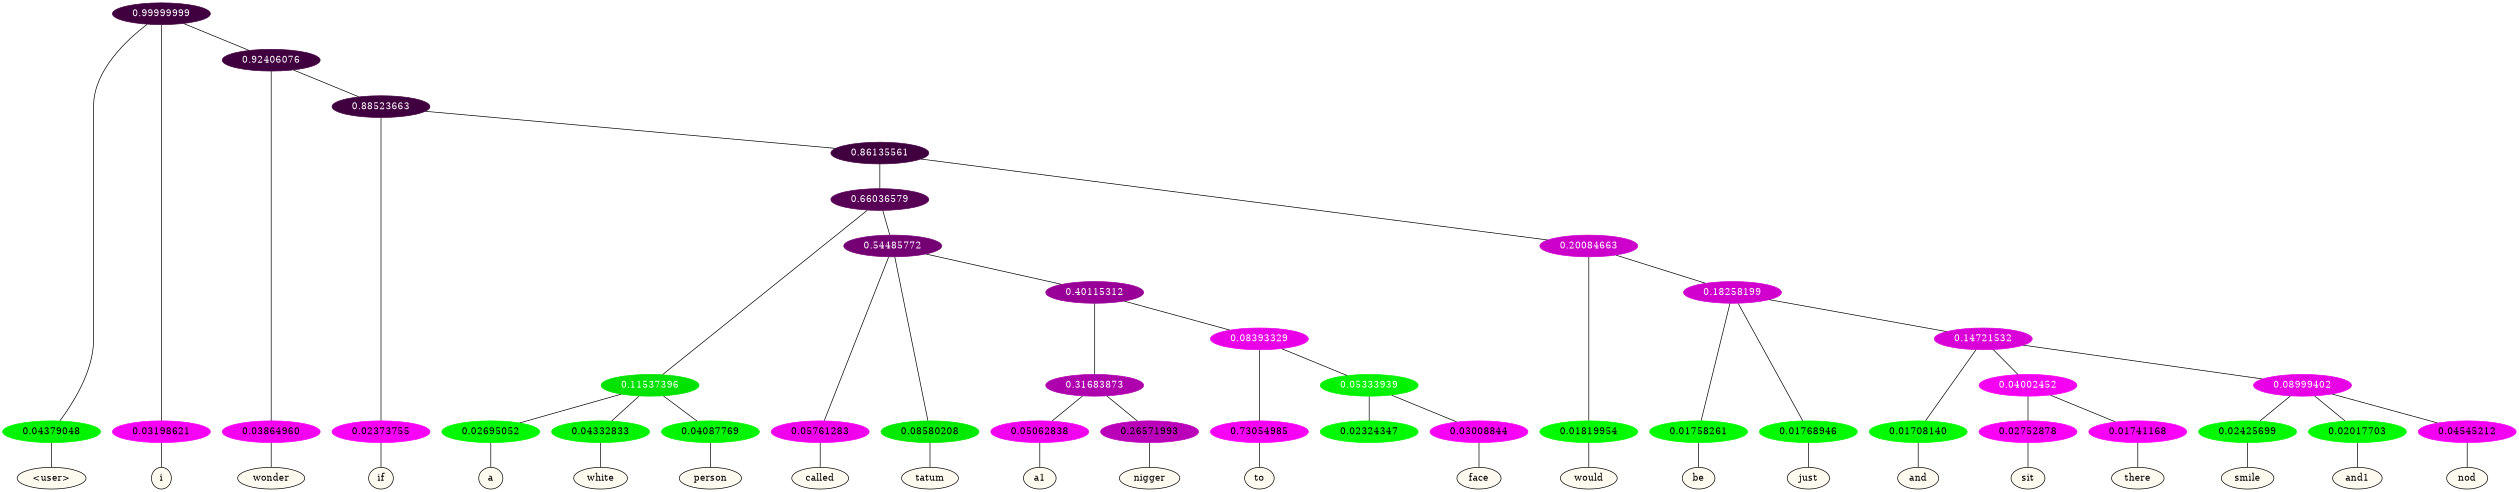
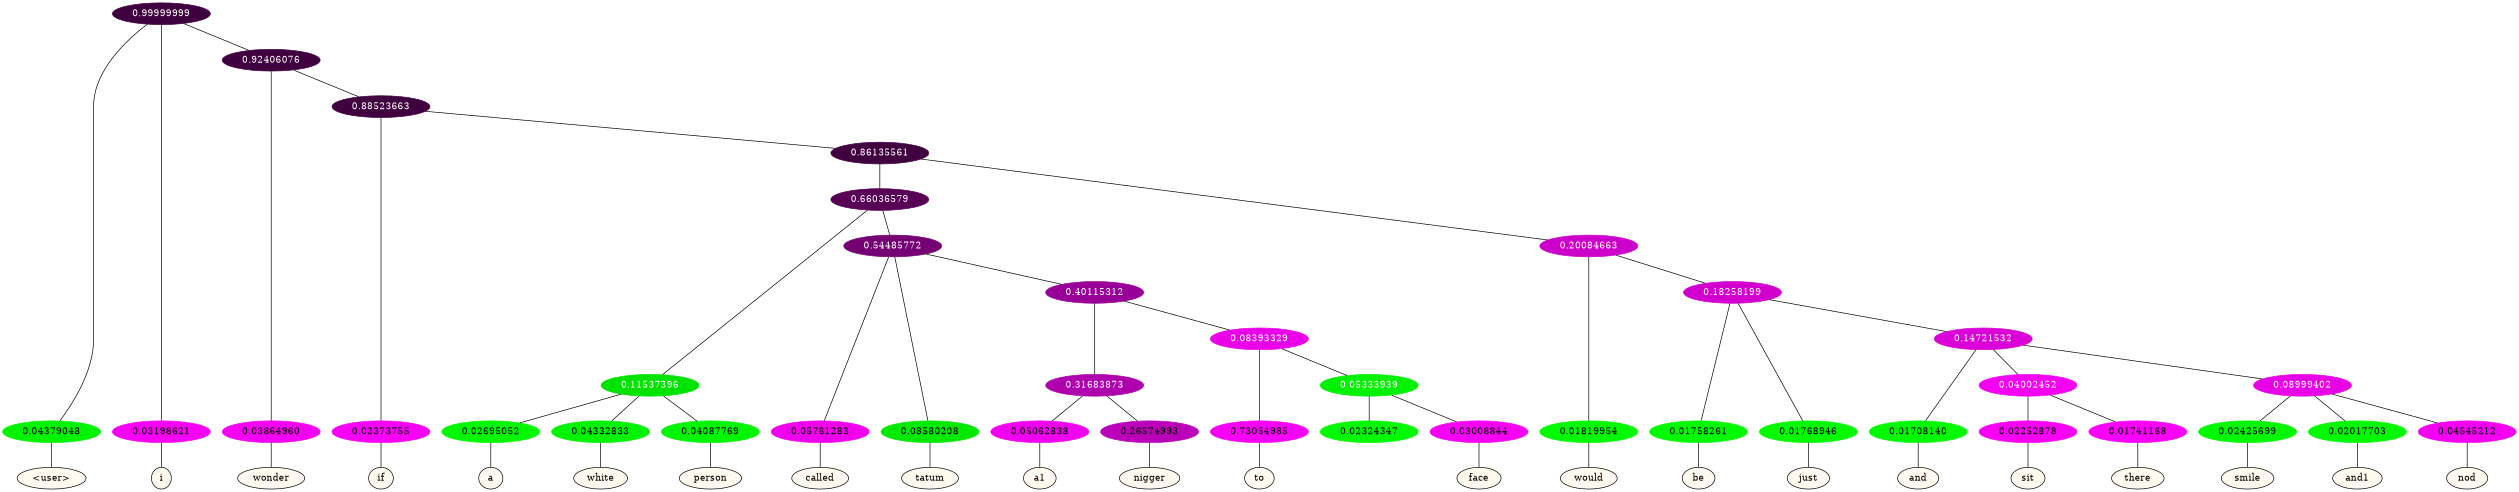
node "0.26571993": label "0.26571993" -> "0.26574993"
node "0.02752878": label "0.02752878" -> "0.02252878"
